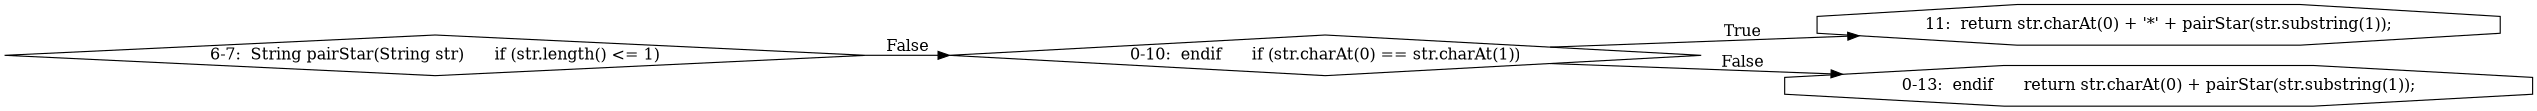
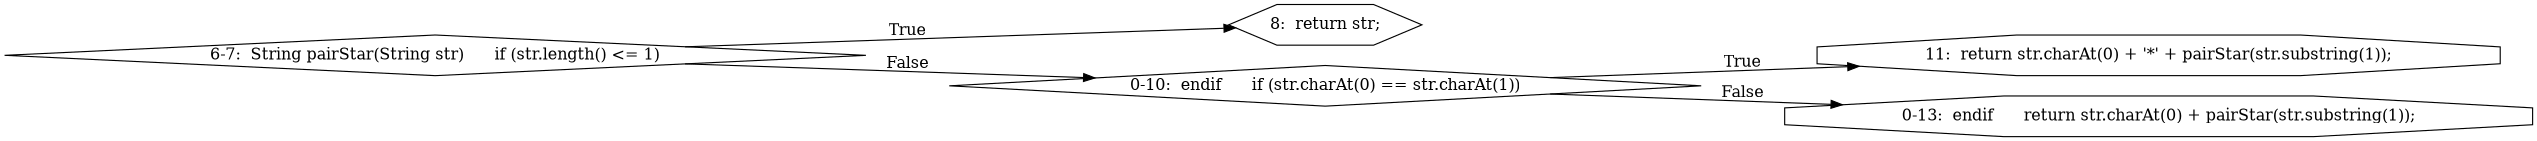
node "8:  return str;": added
